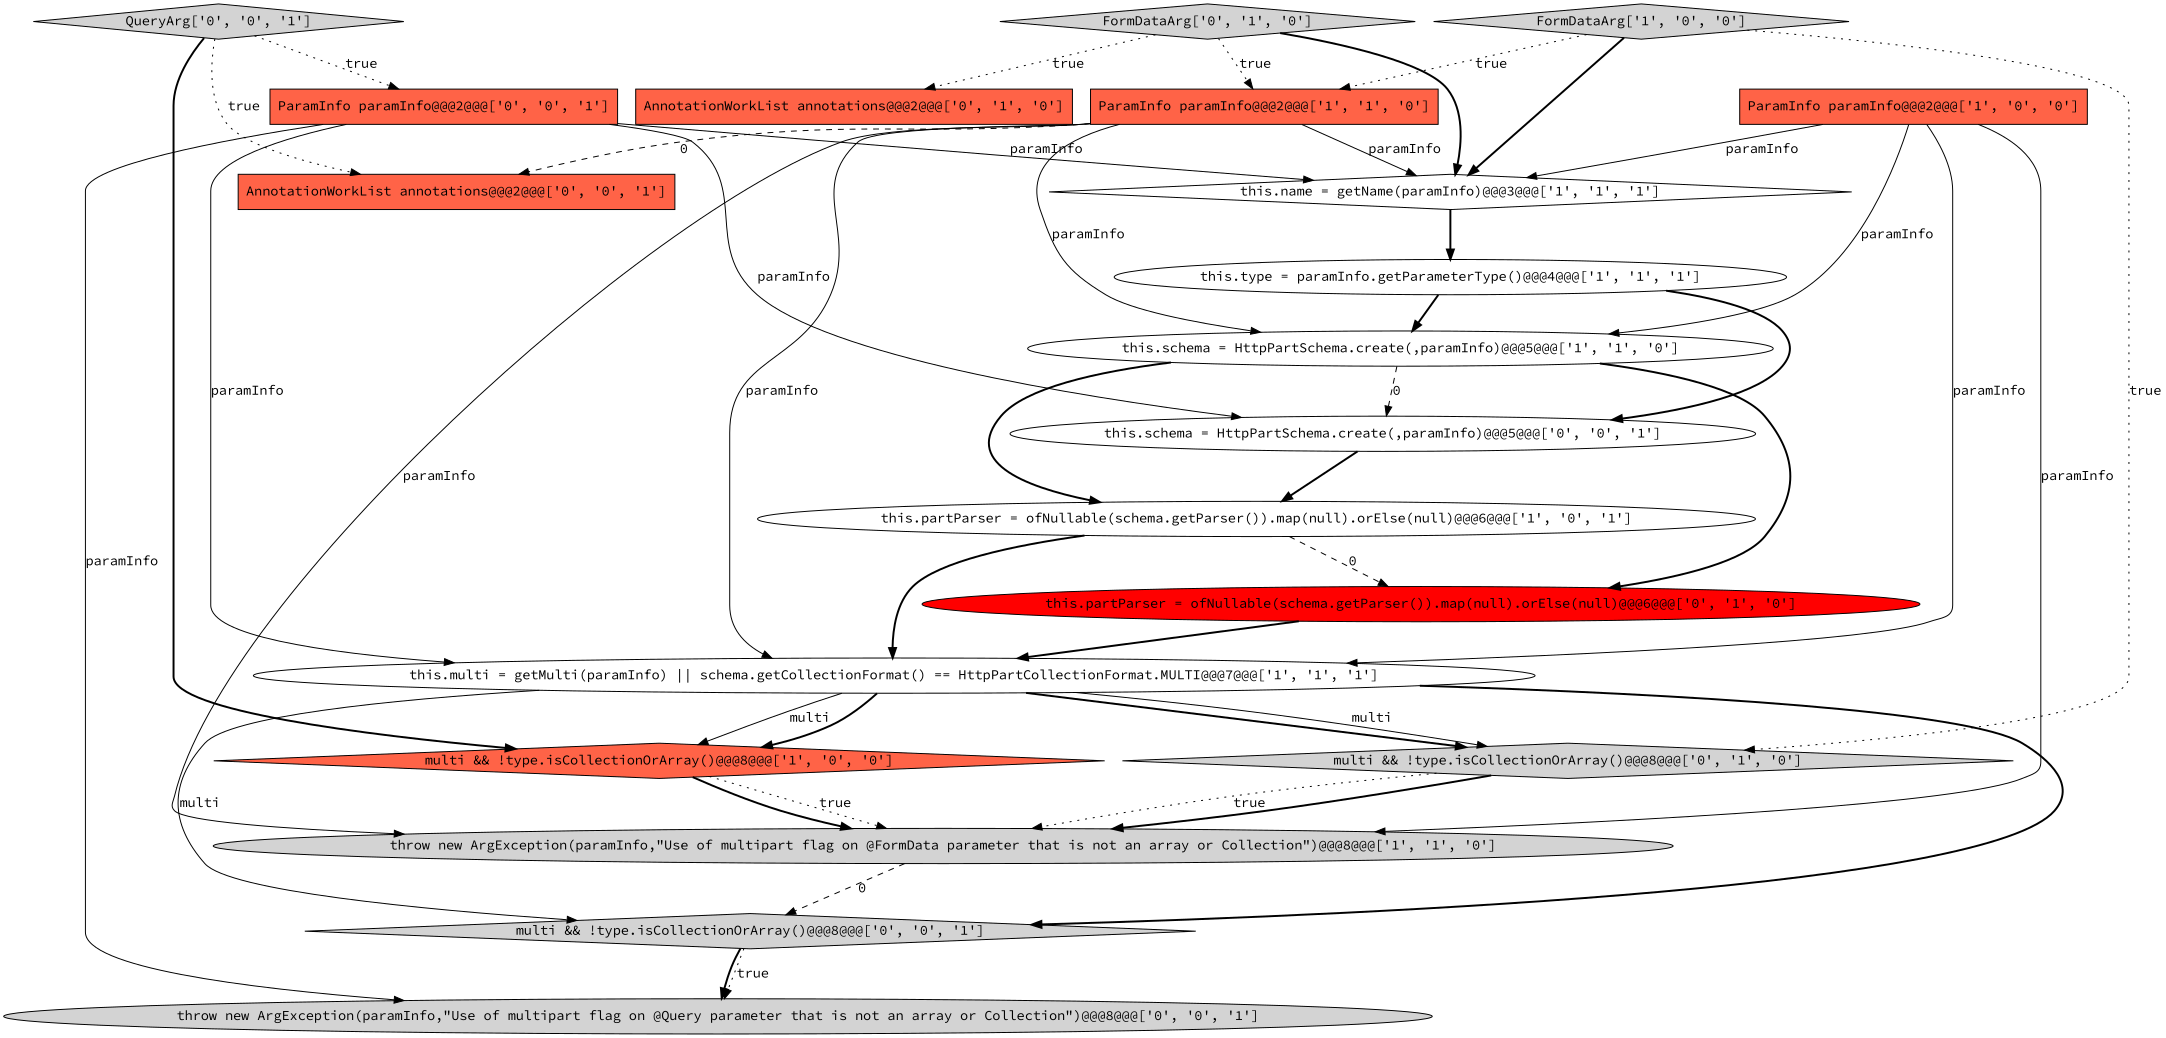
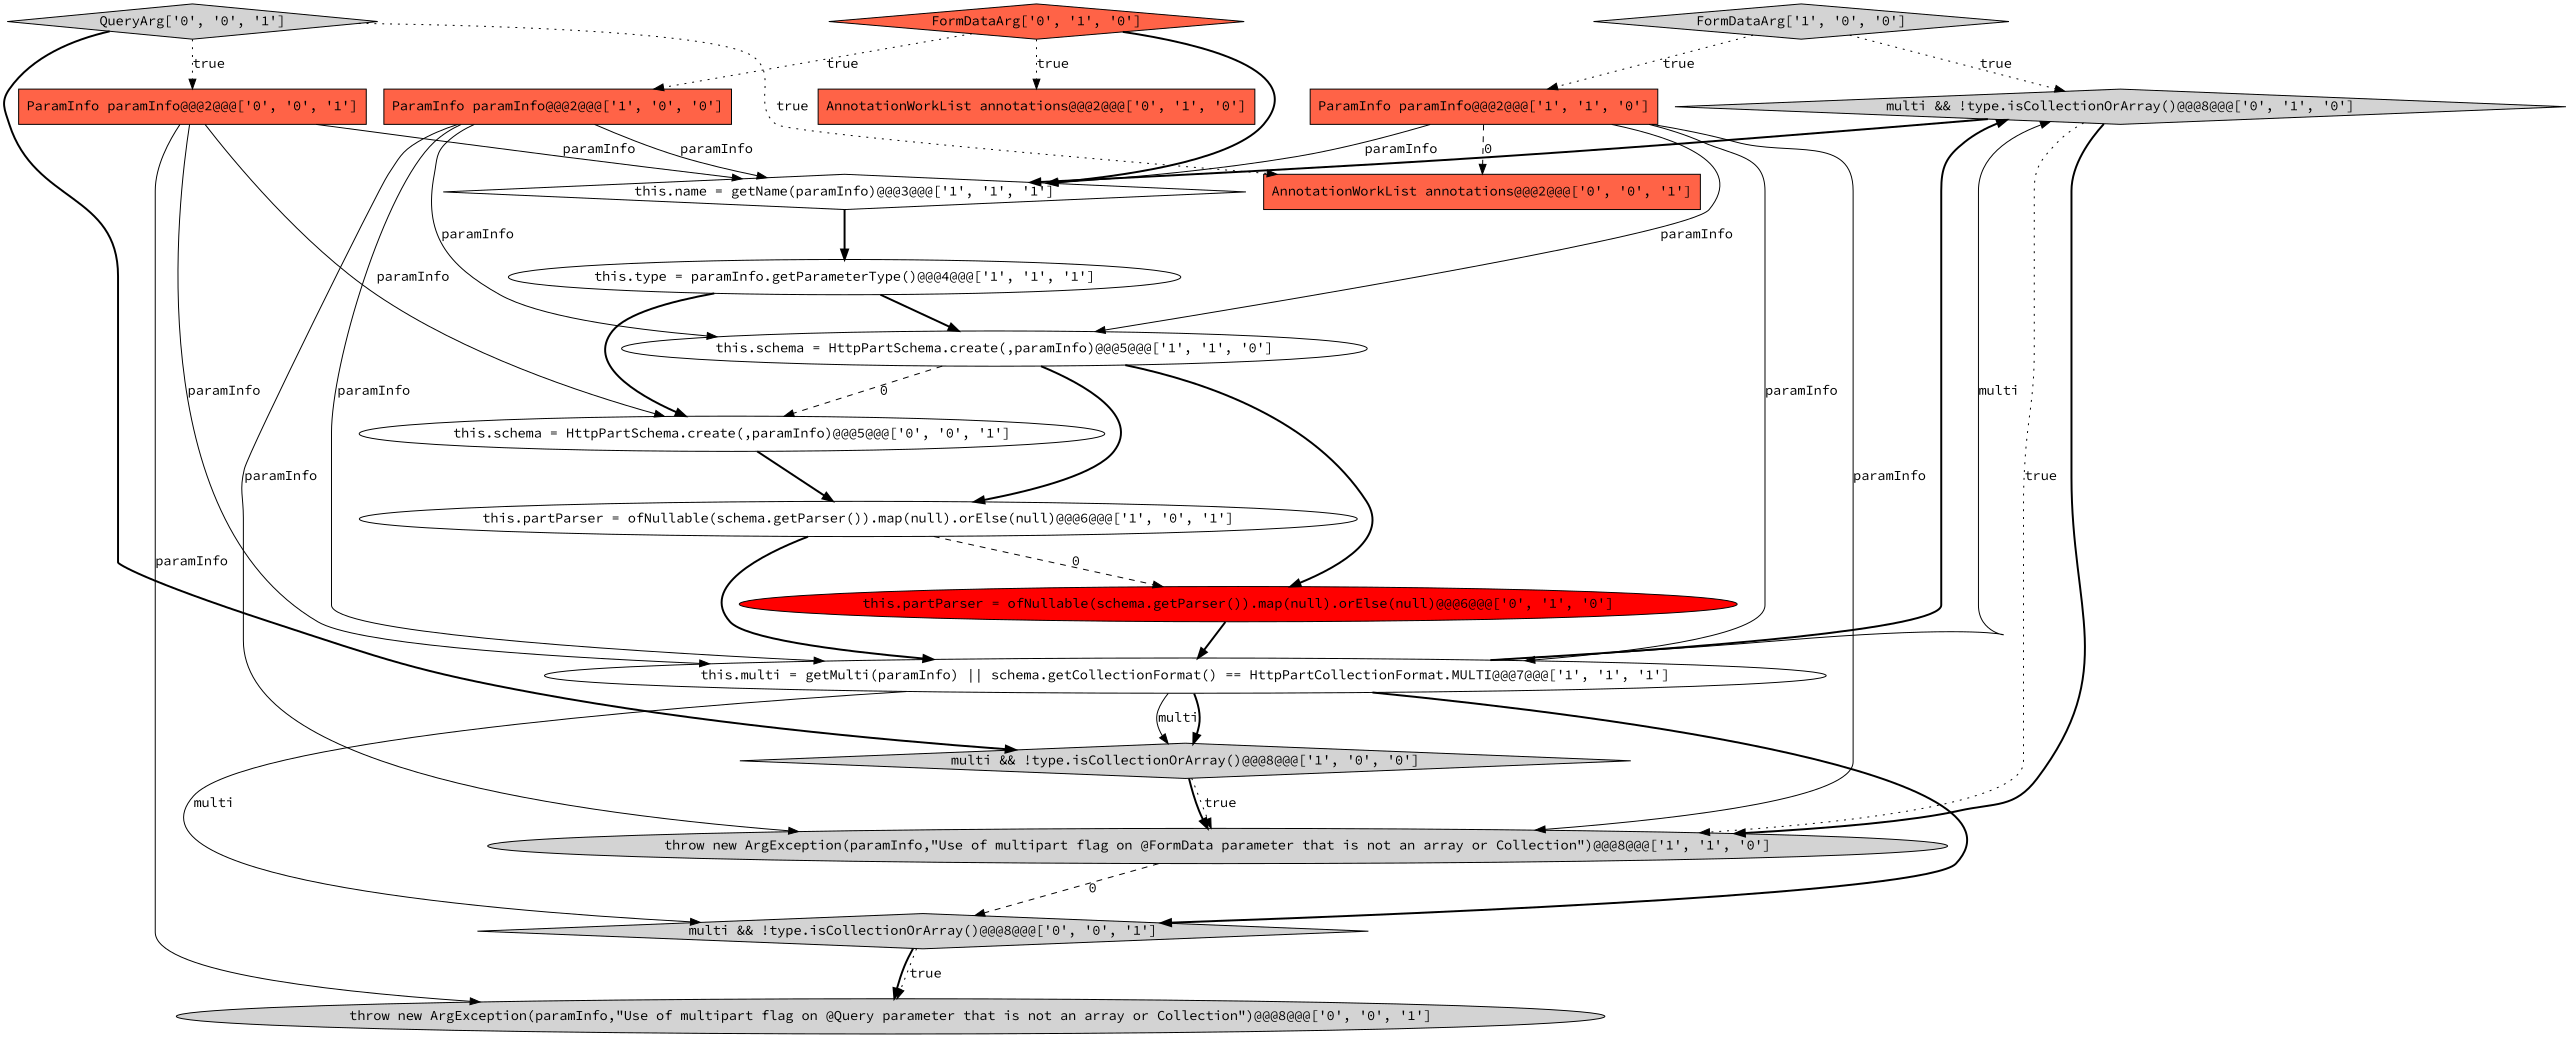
node "FormDataArg['0', '1', '0']": fillcolor lightgray -> tomato
edge "FormDataArg['0', '1', '0']" -> "ParamInfo paramInfo@@@2@@@['1', '1', '0']": now "FormDataArg['0', '1', '0']" -> "ParamInfo paramInfo@@@2@@@['1', '0', '0']"
edge "FormDataArg['1', '0', '0']" -> "this.name = getName(paramInfo)@@@3@@@['1', '1', '1']": now "multi && !type.isCollectionOrArray()@@@8@@@['0', '1', '0']" -> "this.name = getName(paramInfo)@@@3@@@['1', '1', '1']"
node "multi && !type.isCollectionOrArray()@@@8@@@['1', '0', '0']": fillcolor tomato -> lightgray
